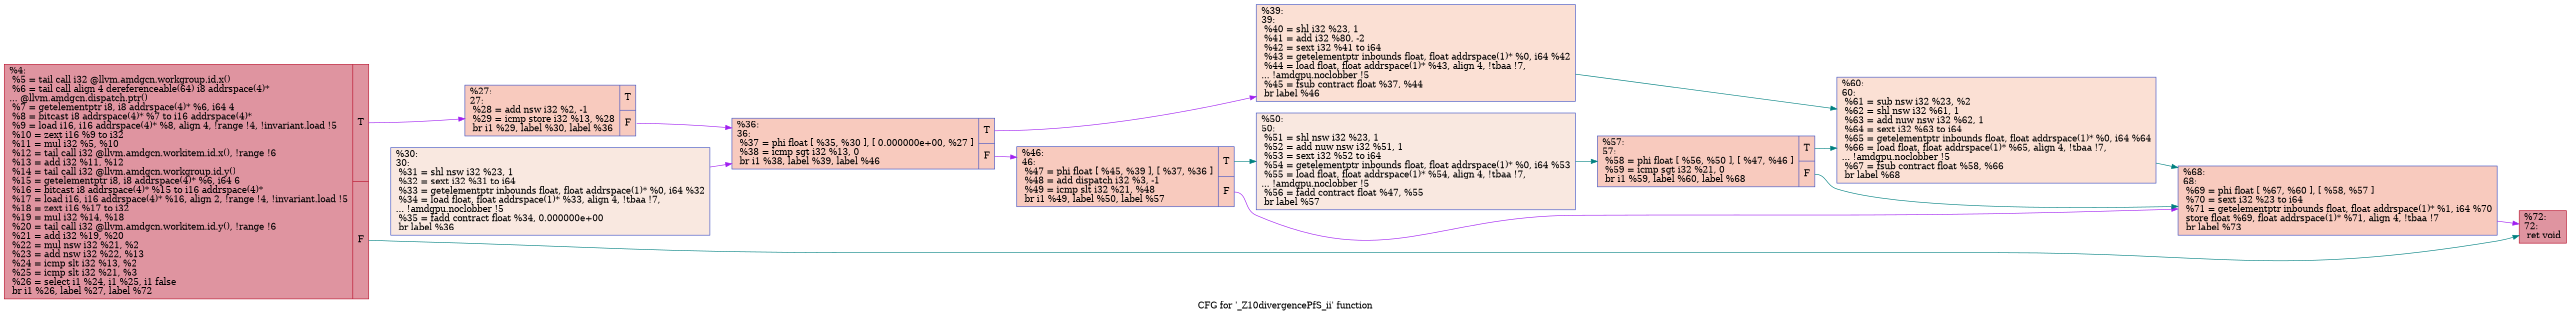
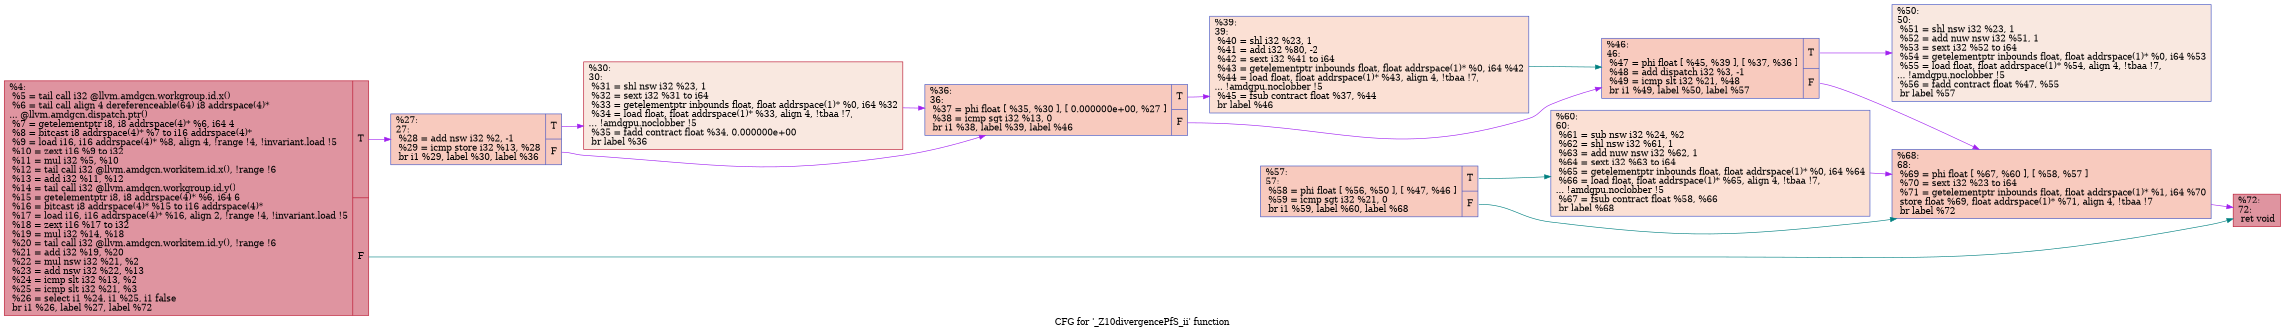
edge "%39:" -> "%60:": now "%39:" -> "%46:"
node "%60:": text "%61 = sub nsw i32 %23, %2" -> "%61 = sub nsw i32 %24, %2"
edge "%27:" -> "%30:": added
edge "%46:" -> "%50:": color teal -> purple
edge "%50:" -> "%57:": removed
edge "%60:" -> "%68:": color teal -> purple
node "%30:": color #3d50c3ff -> #b70d28ff
node "%68:": text "br label %73" -> "br label %72"
